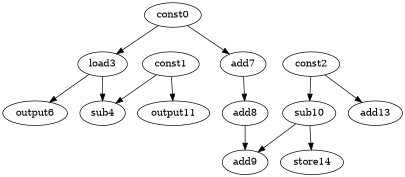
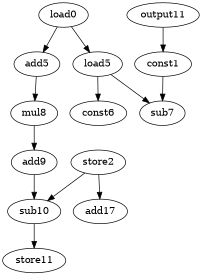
node "const0": label "const0" -> "load0"
node "load3": label "load3" -> "load5"
node "add7": label "add7" -> "add5"
node "const2": label "const2" -> "store2"
edge "const1" -> "output11": reversed
node "output6": label "output6" -> "const6"
node "sub4": label "sub4" -> "sub7"
node "add8": label "add8" -> "mul8"
node "add13": label "add13" -> "add17"
edge "sub10" -> "add9": reversed
node "store14": label "store14" -> "store11"
